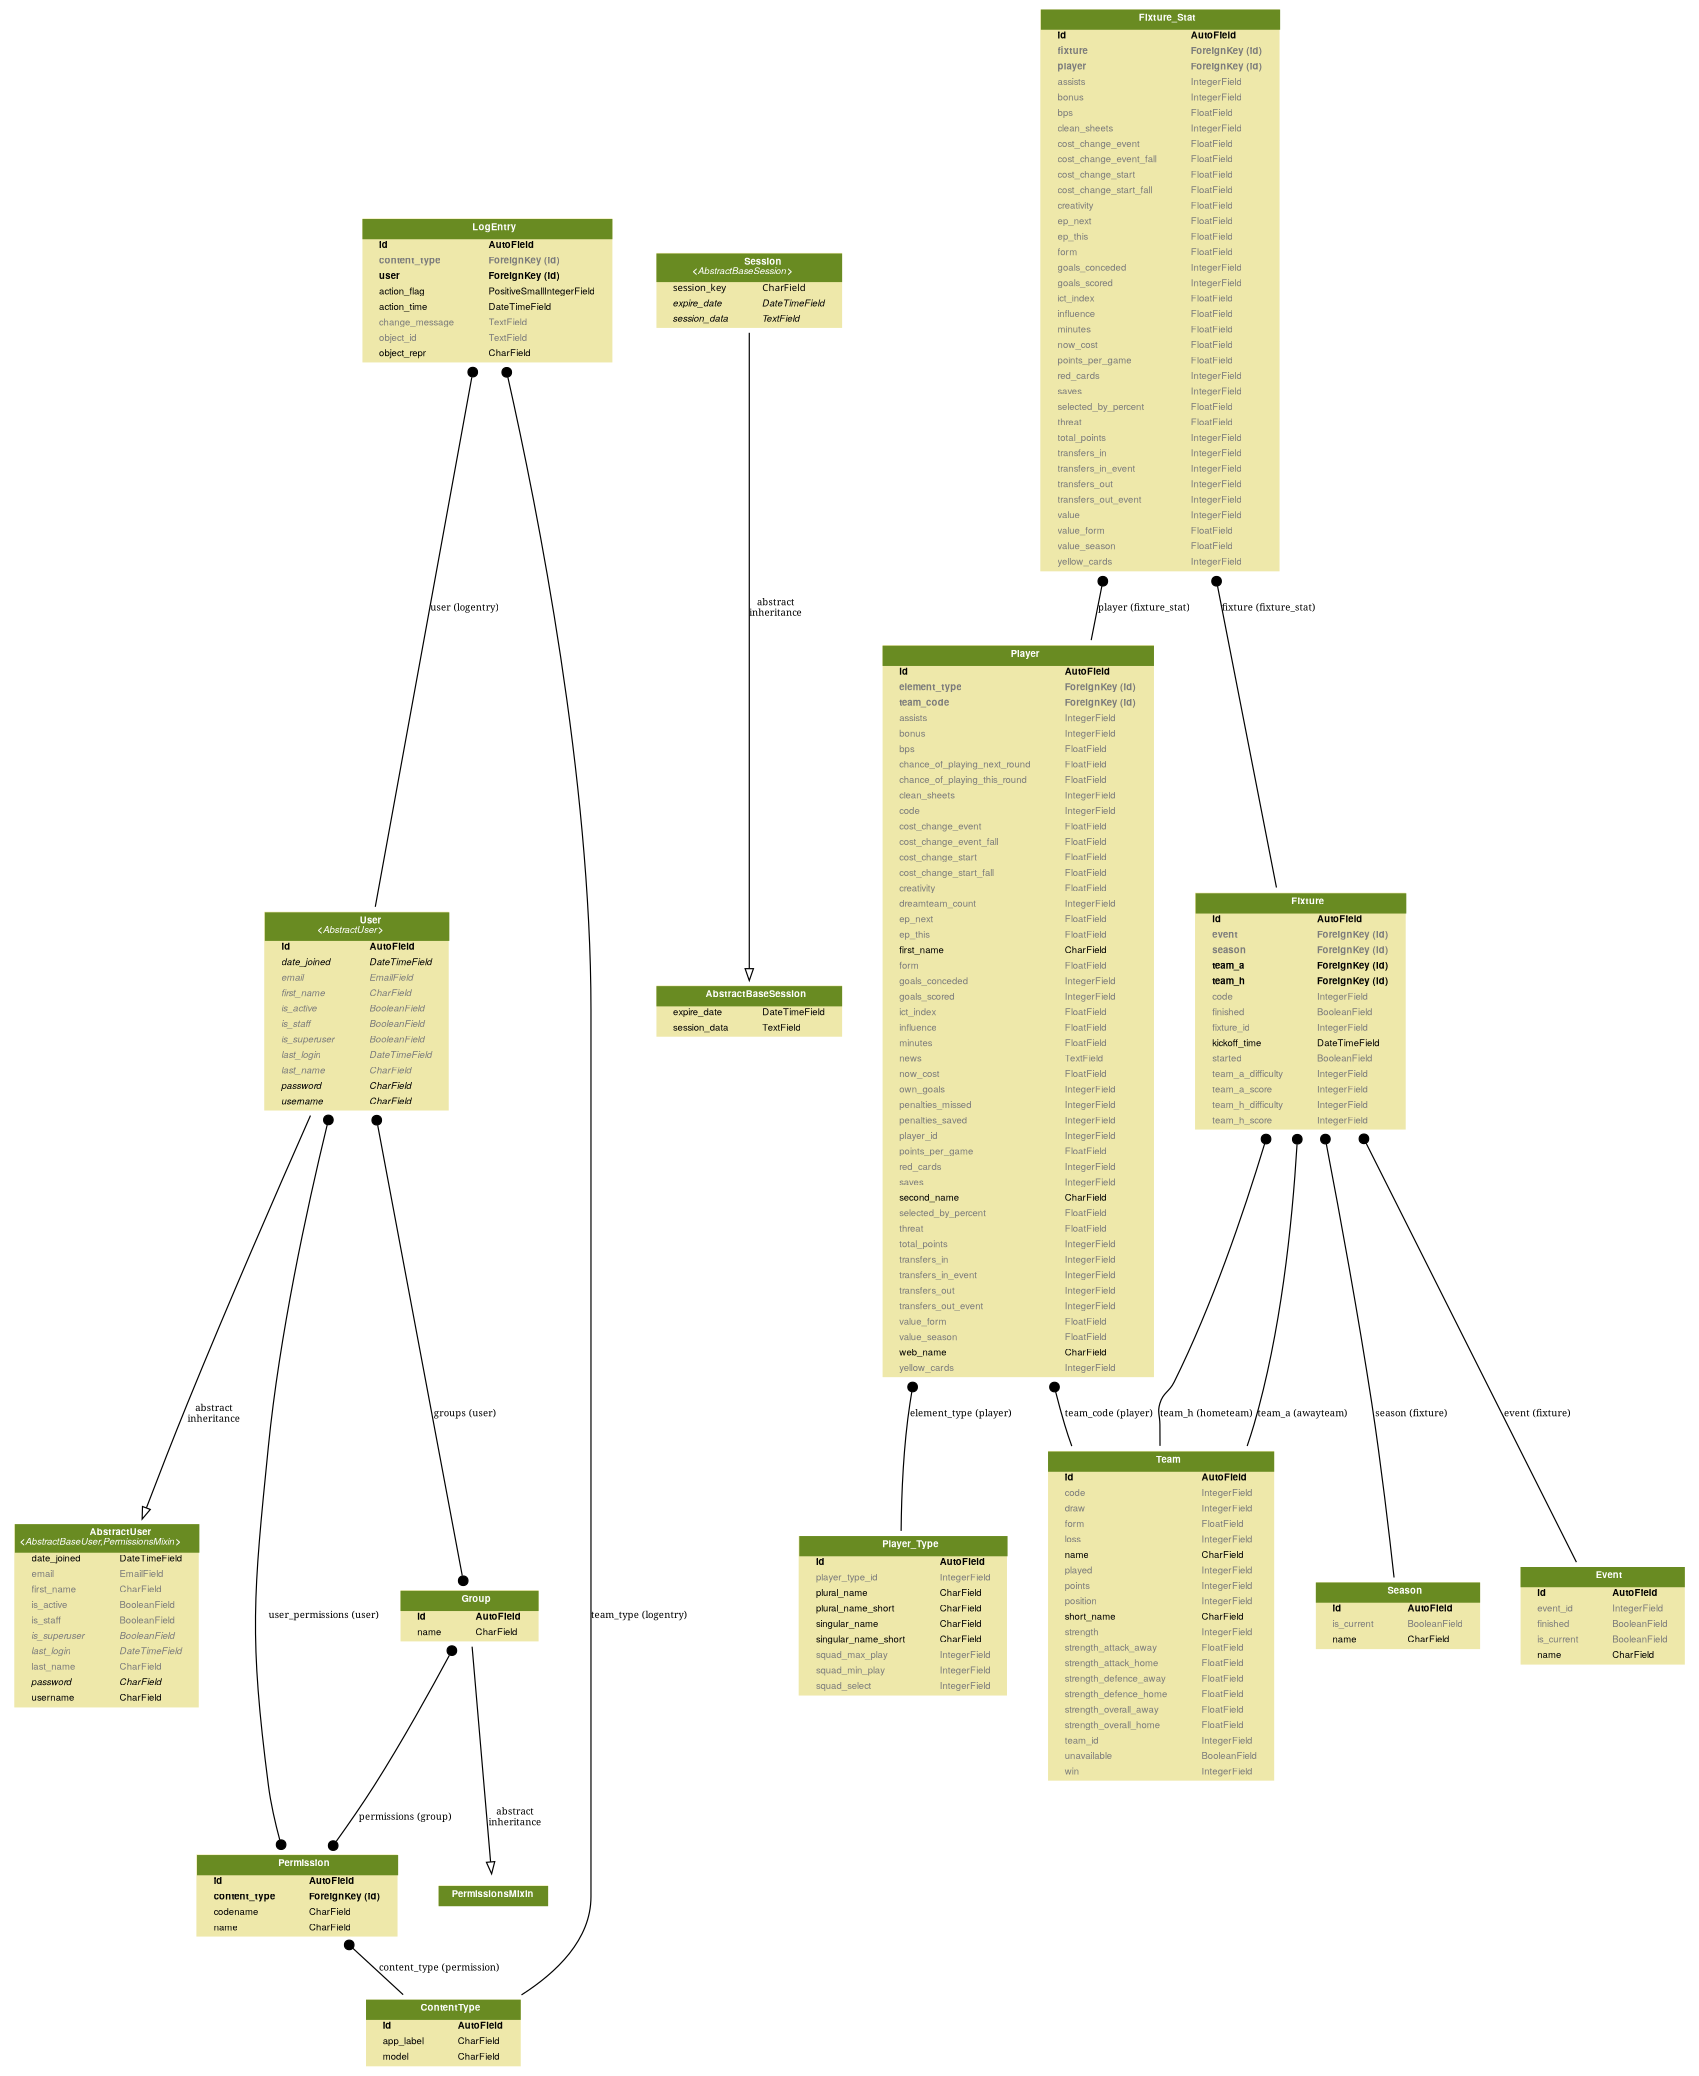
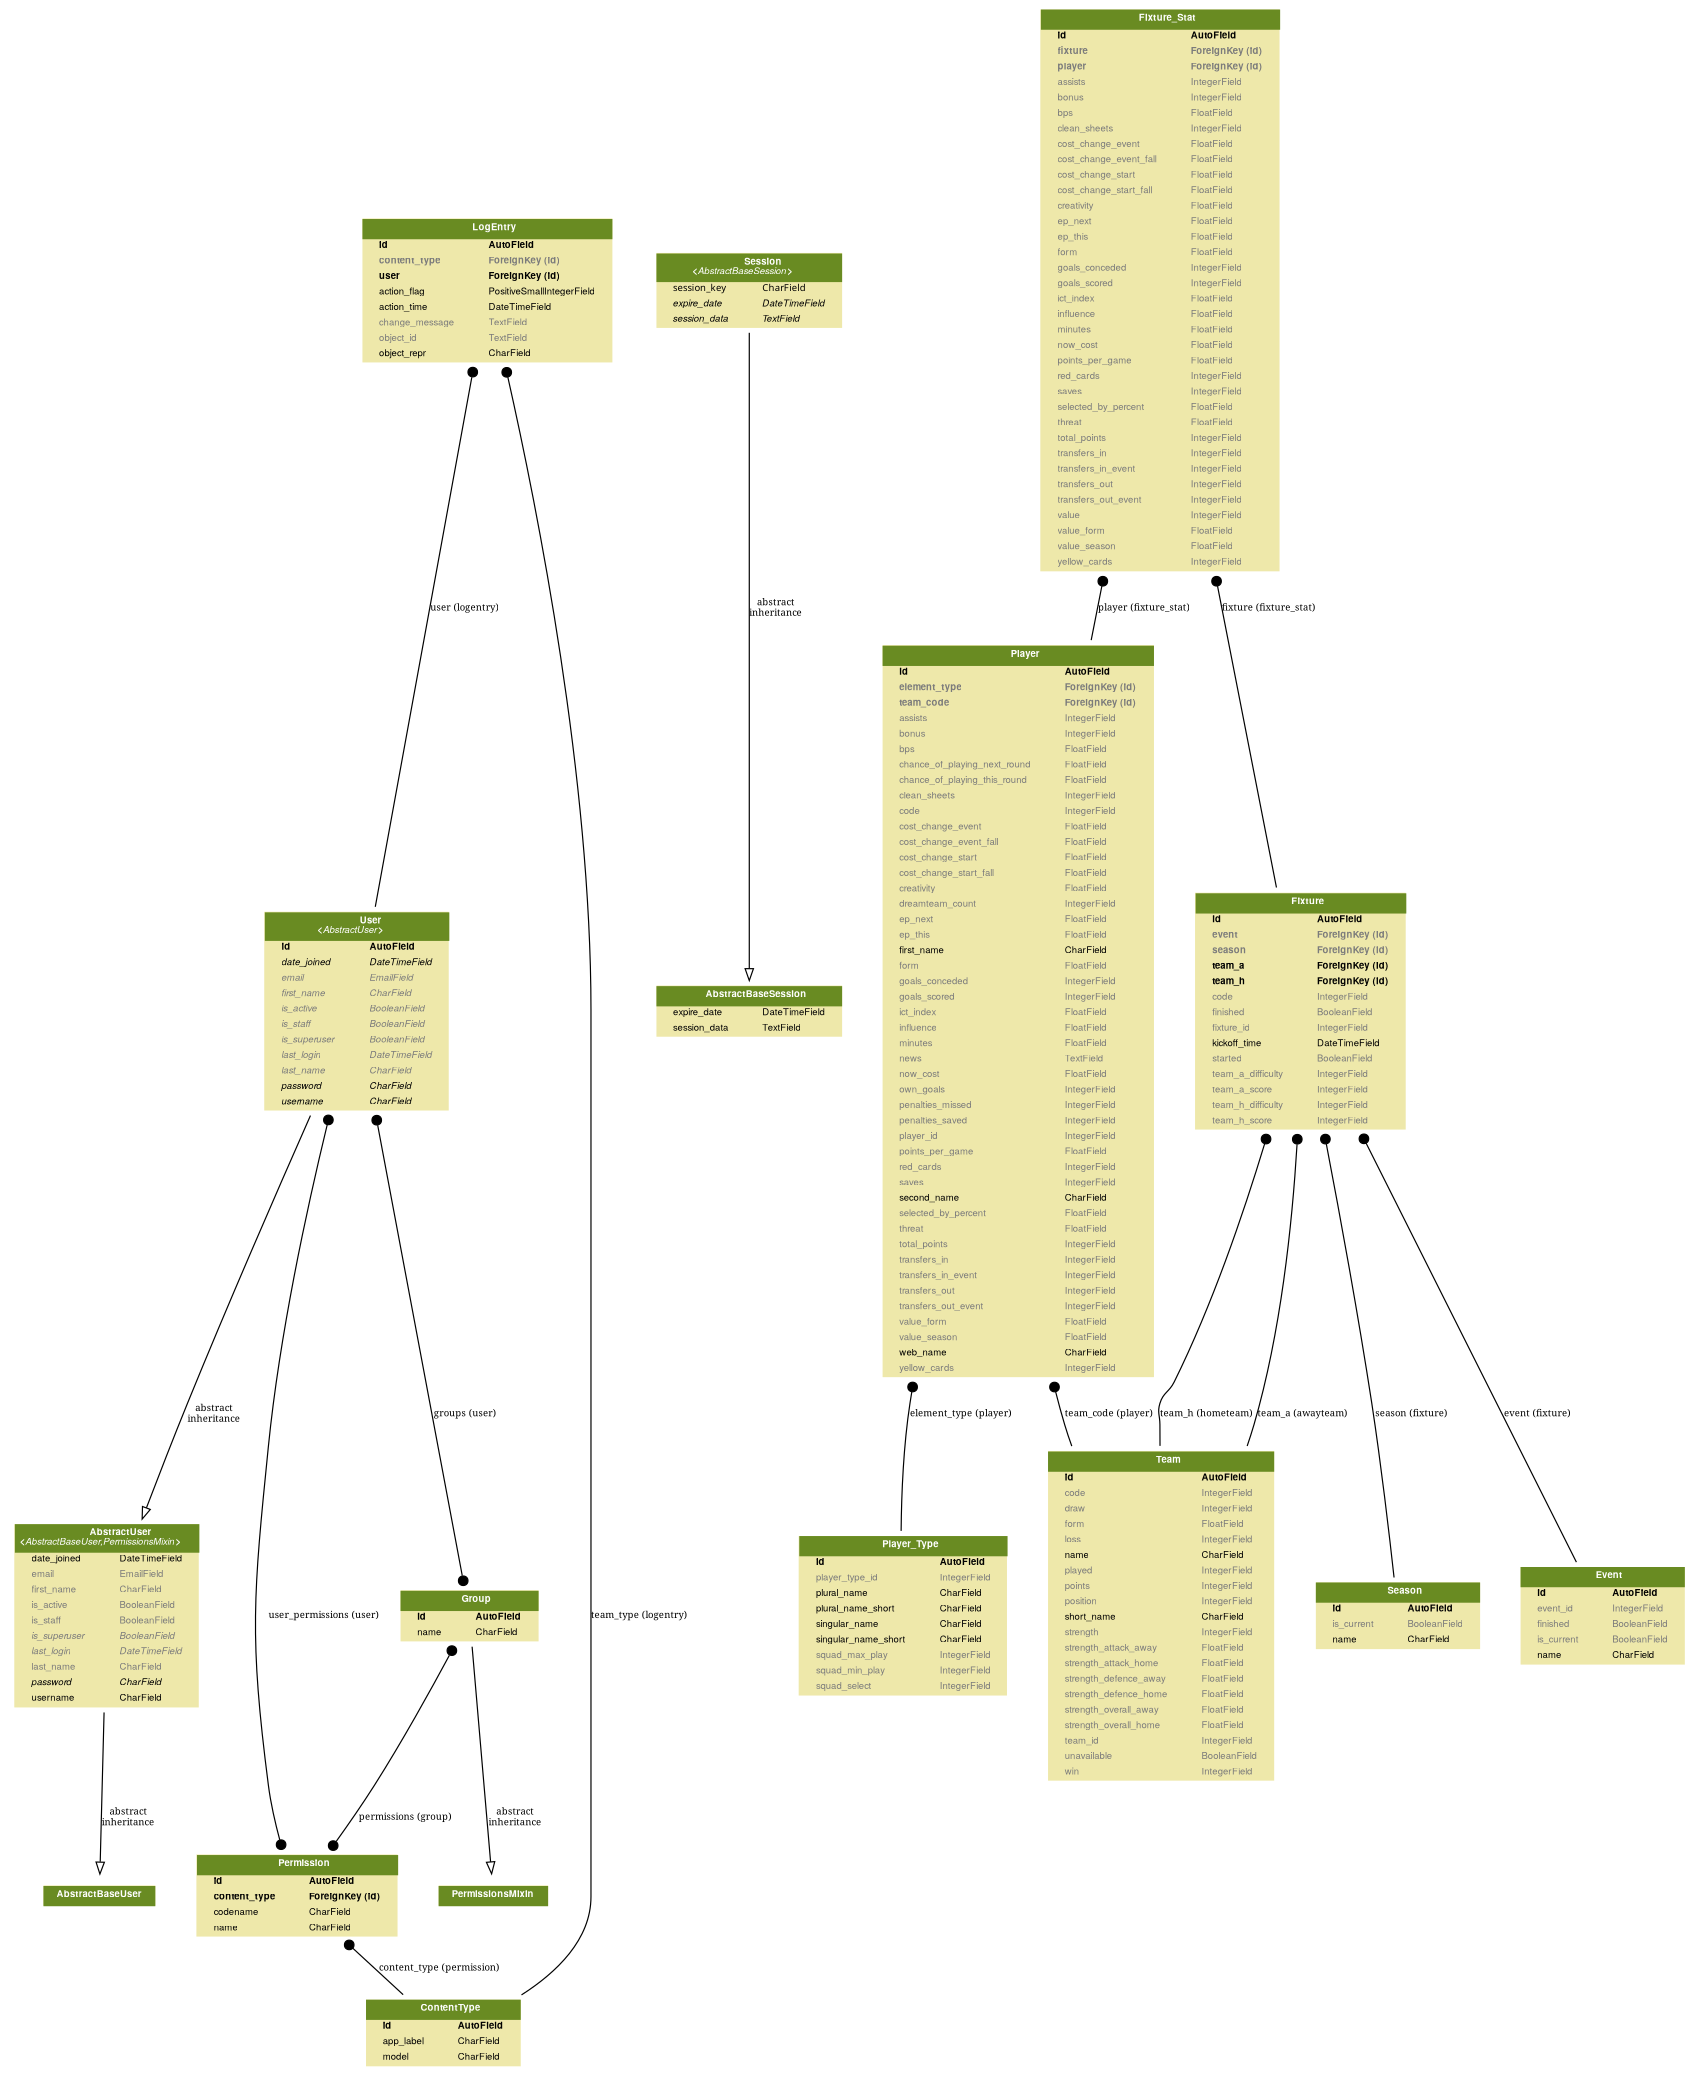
node "AbstractBaseUser": added
